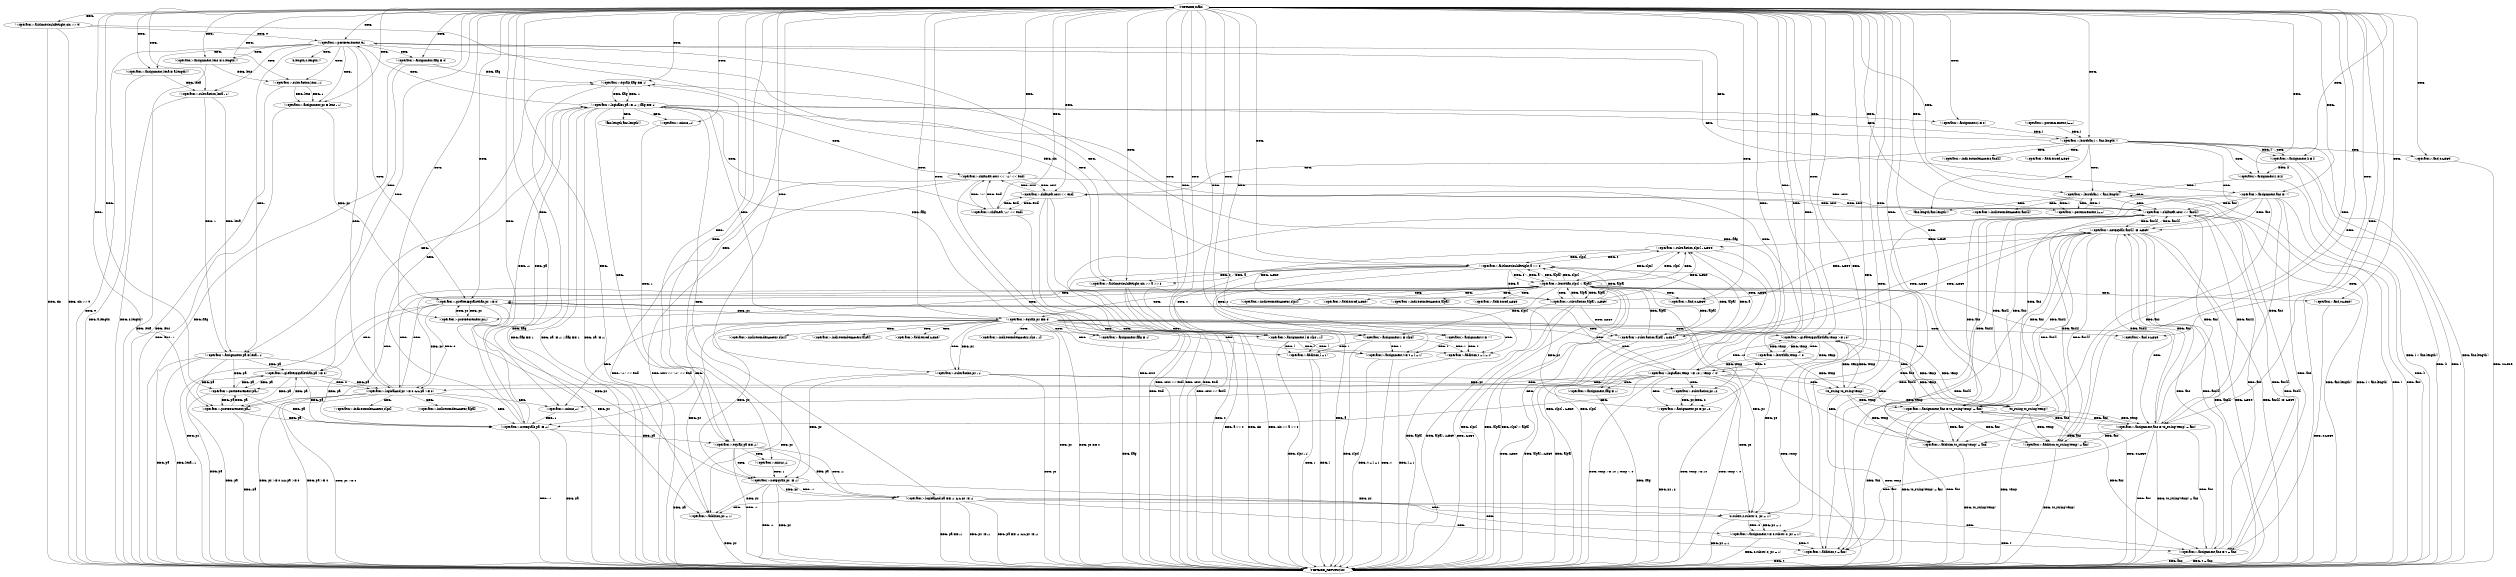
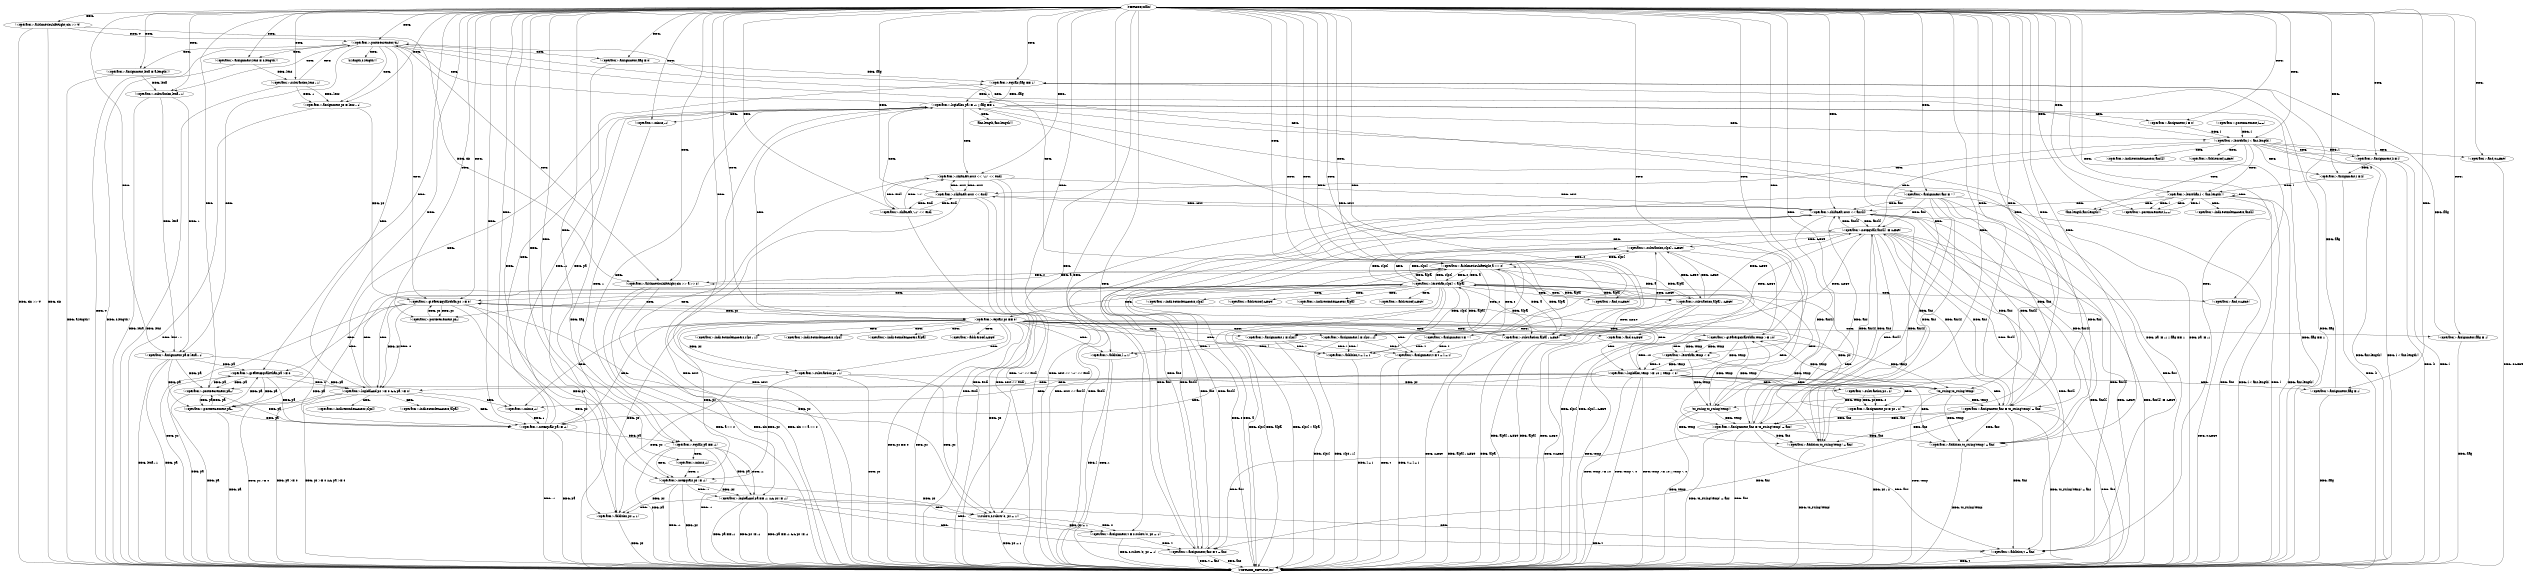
edge "(<operator>.postDecrement,T--)" -> "(<operator>.subtraction,lens - 1)": reversed
